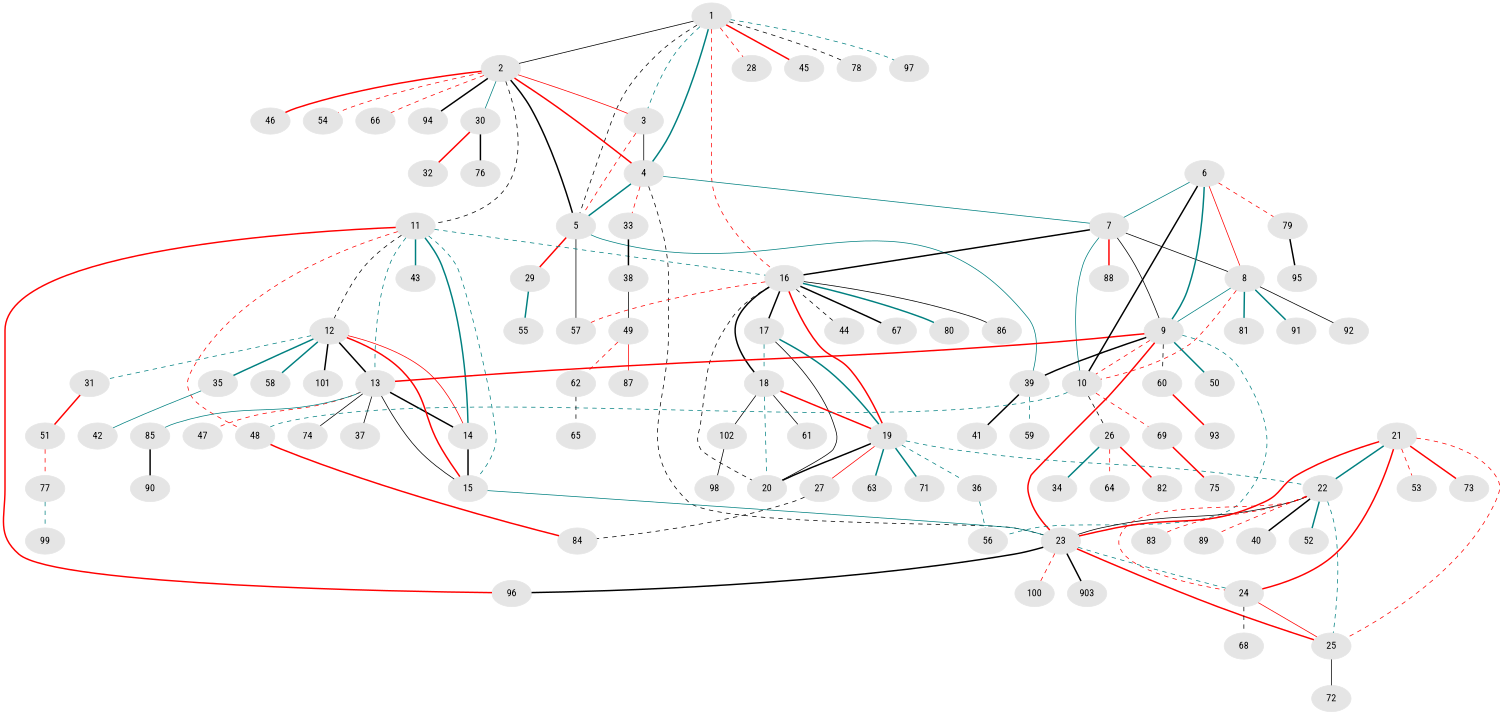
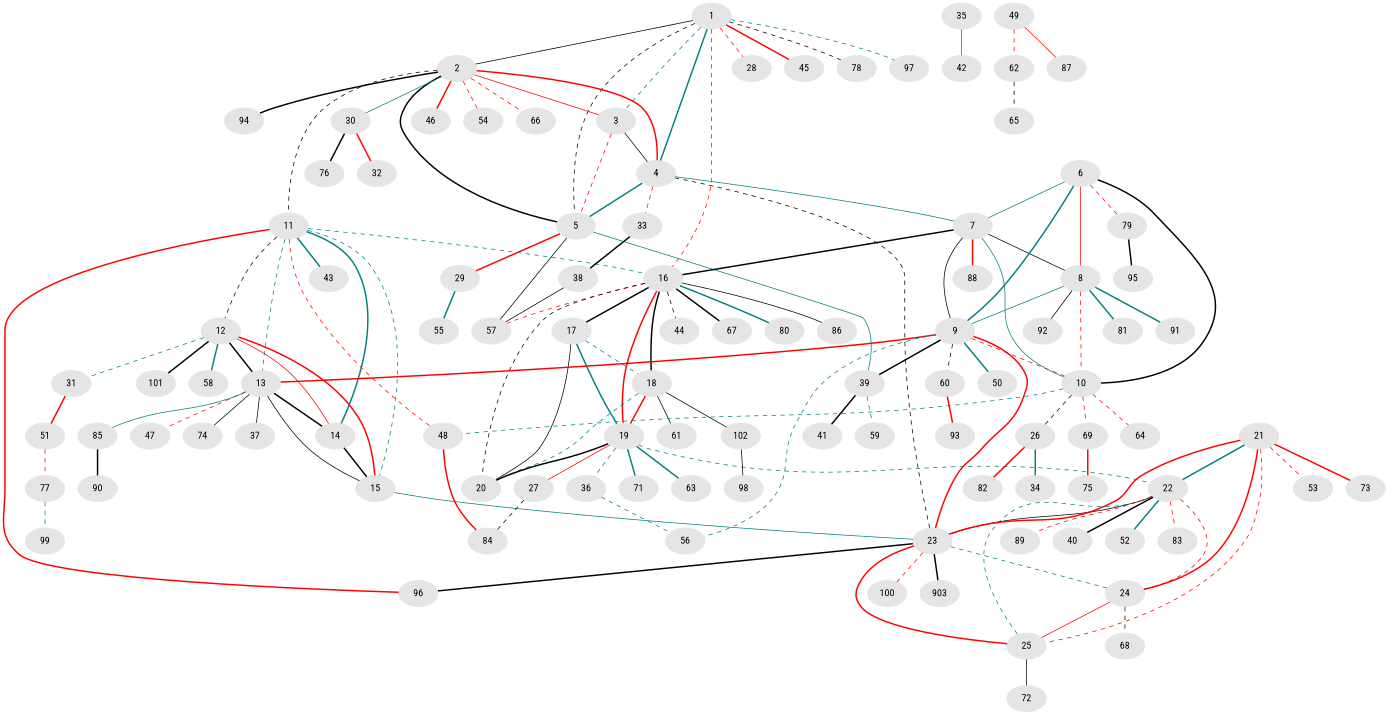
edge "38" -- "49": now "38" -- "57"
edge "12" -- "35": removed
edge "26" -- "64": now "10" -- "64"
